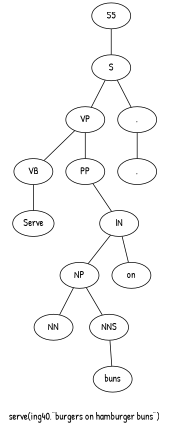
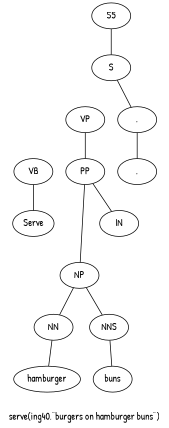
edge "S" -- "VP": removed
edge "VP" -- "VB": removed
edge "IN" -- "NP": now "PP" -- "NP"
node "on": removed
node "hamburger": added
